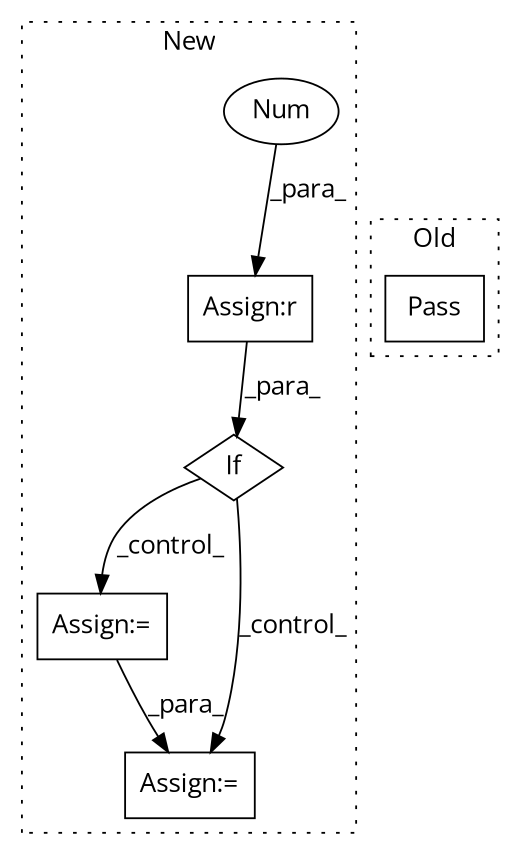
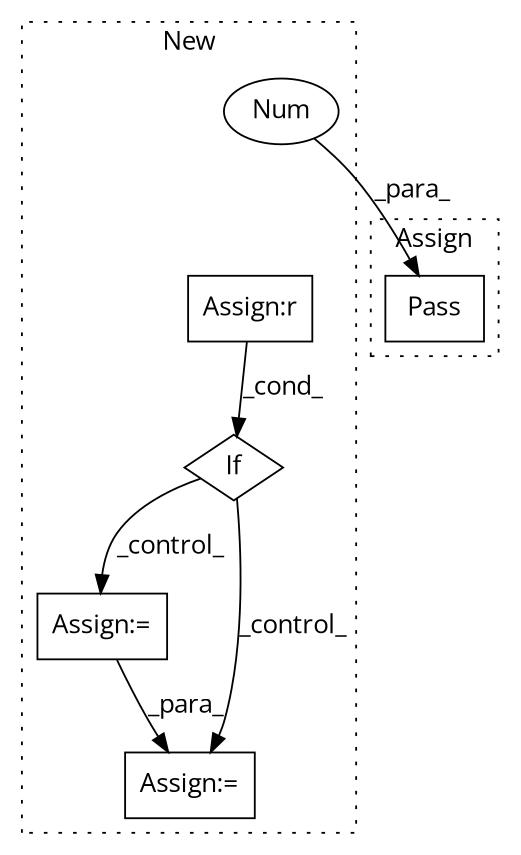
edge "Num" -> "Assign:r": now "Num" -> "Pass"
cluster "Old": label "Old" -> "Assign"
edge "Assign:r" -> "If": label "_para_" -> "_cond_"
